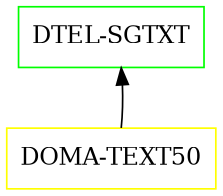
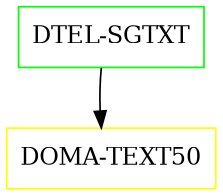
edge "DOMA-TEXT50" -> "DTEL-SGTXT": reversed
